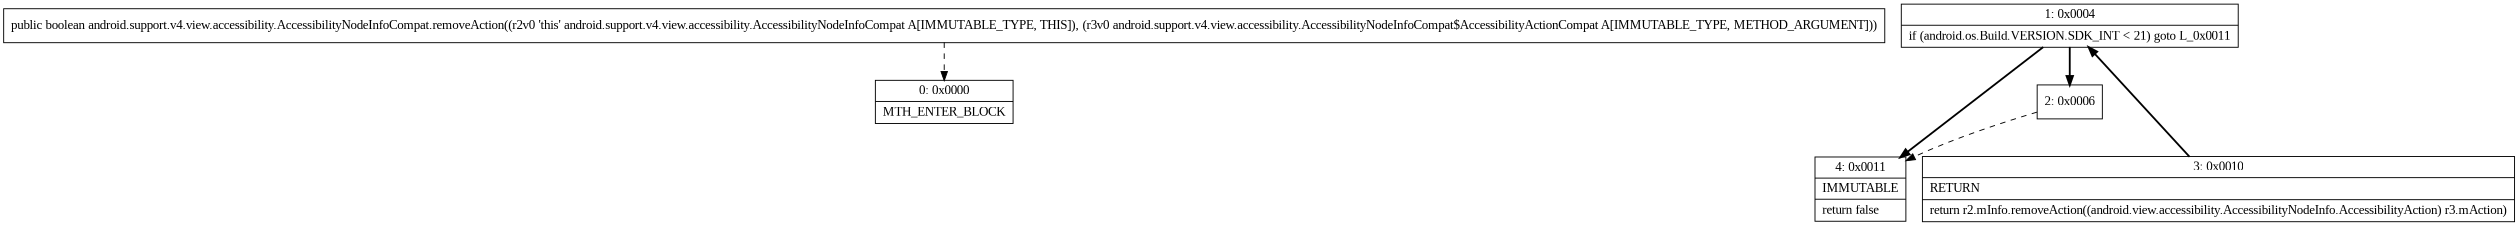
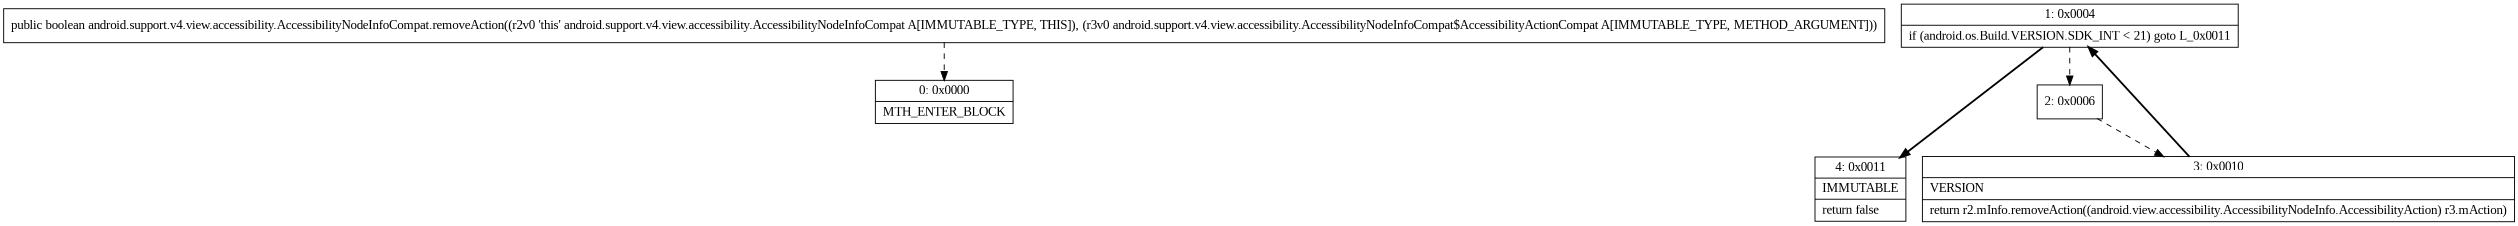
edge "1: 0x0004" -> "2: 0x0006": style bold -> dashed
edge "2: 0x0006" -> "4: 0x0011": now "2: 0x0006" -> "3: 0x0010"
node "3: 0x0010": text "RETURN" -> "VERSION"
